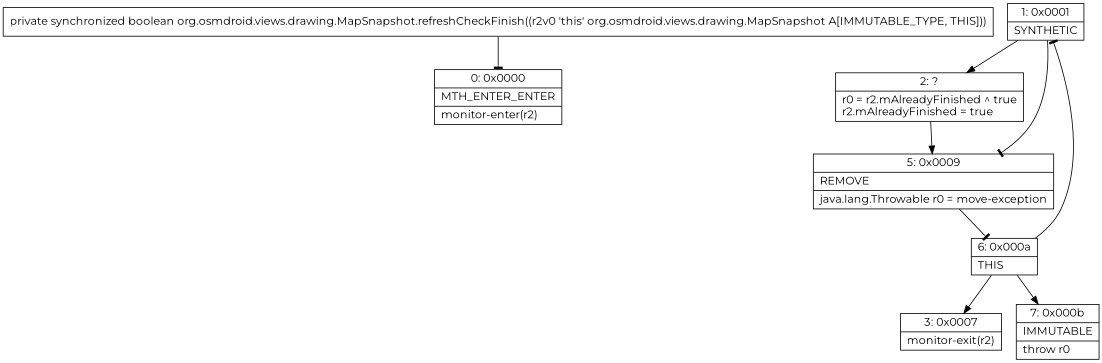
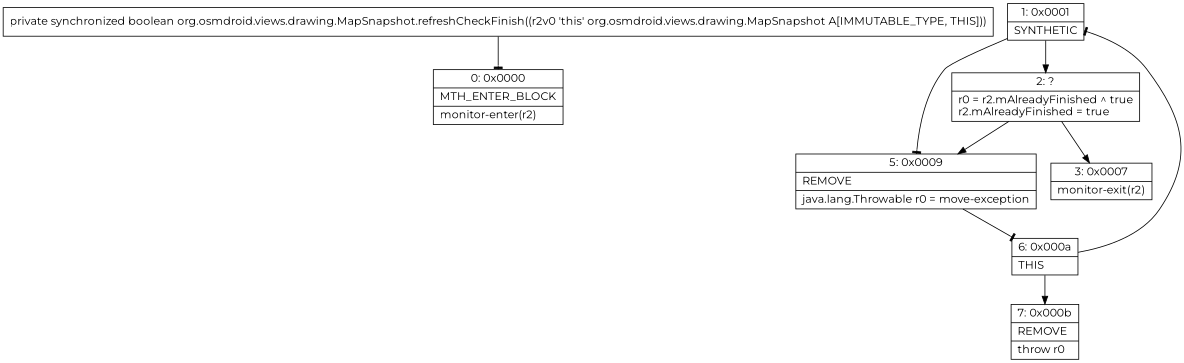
node "0: 0x0000": text "MTH_ENTER_ENTER" -> "MTH_ENTER_BLOCK"
edge "6: 0x000a" -> "3: 0x0007": now "2: ?" -> "3: 0x0007"
node "7: 0x000b": text "IMMUTABLE" -> "REMOVE"
